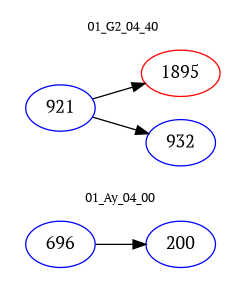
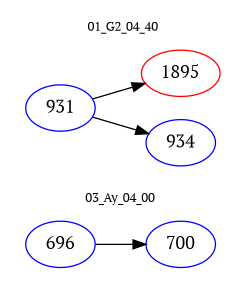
node "921": label "921" -> "931"
node "932": label "932" -> "934"
cluster "01_Ay_04_00": label "01_Ay_04_00" -> "03_Ay_04_00"
node "200": label "200" -> "700"
